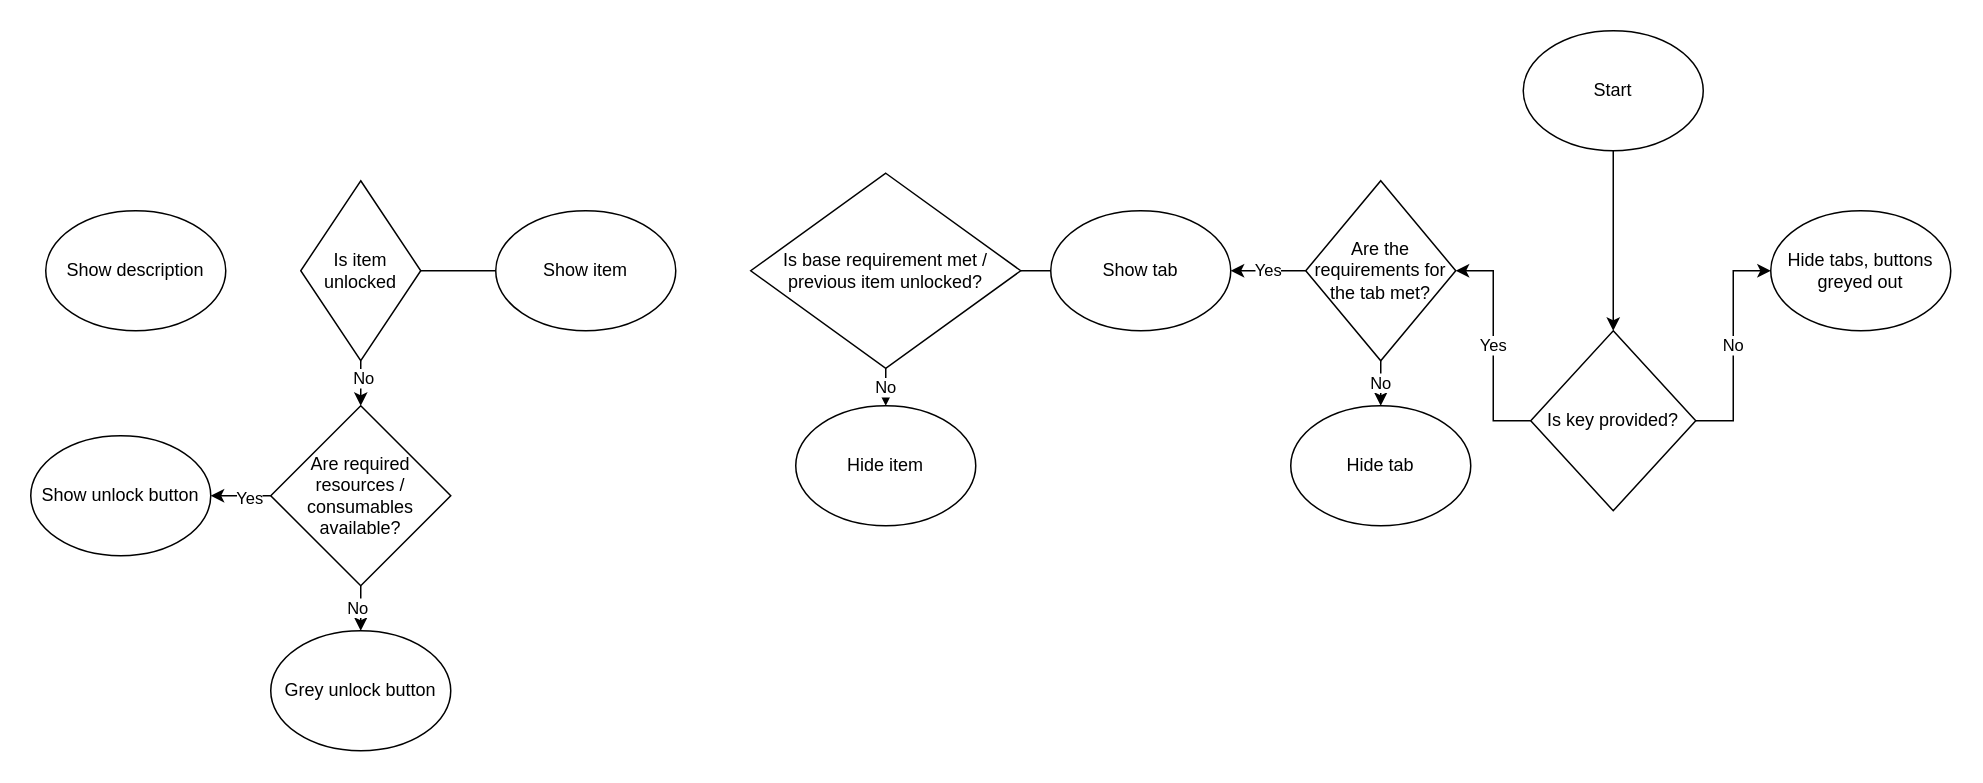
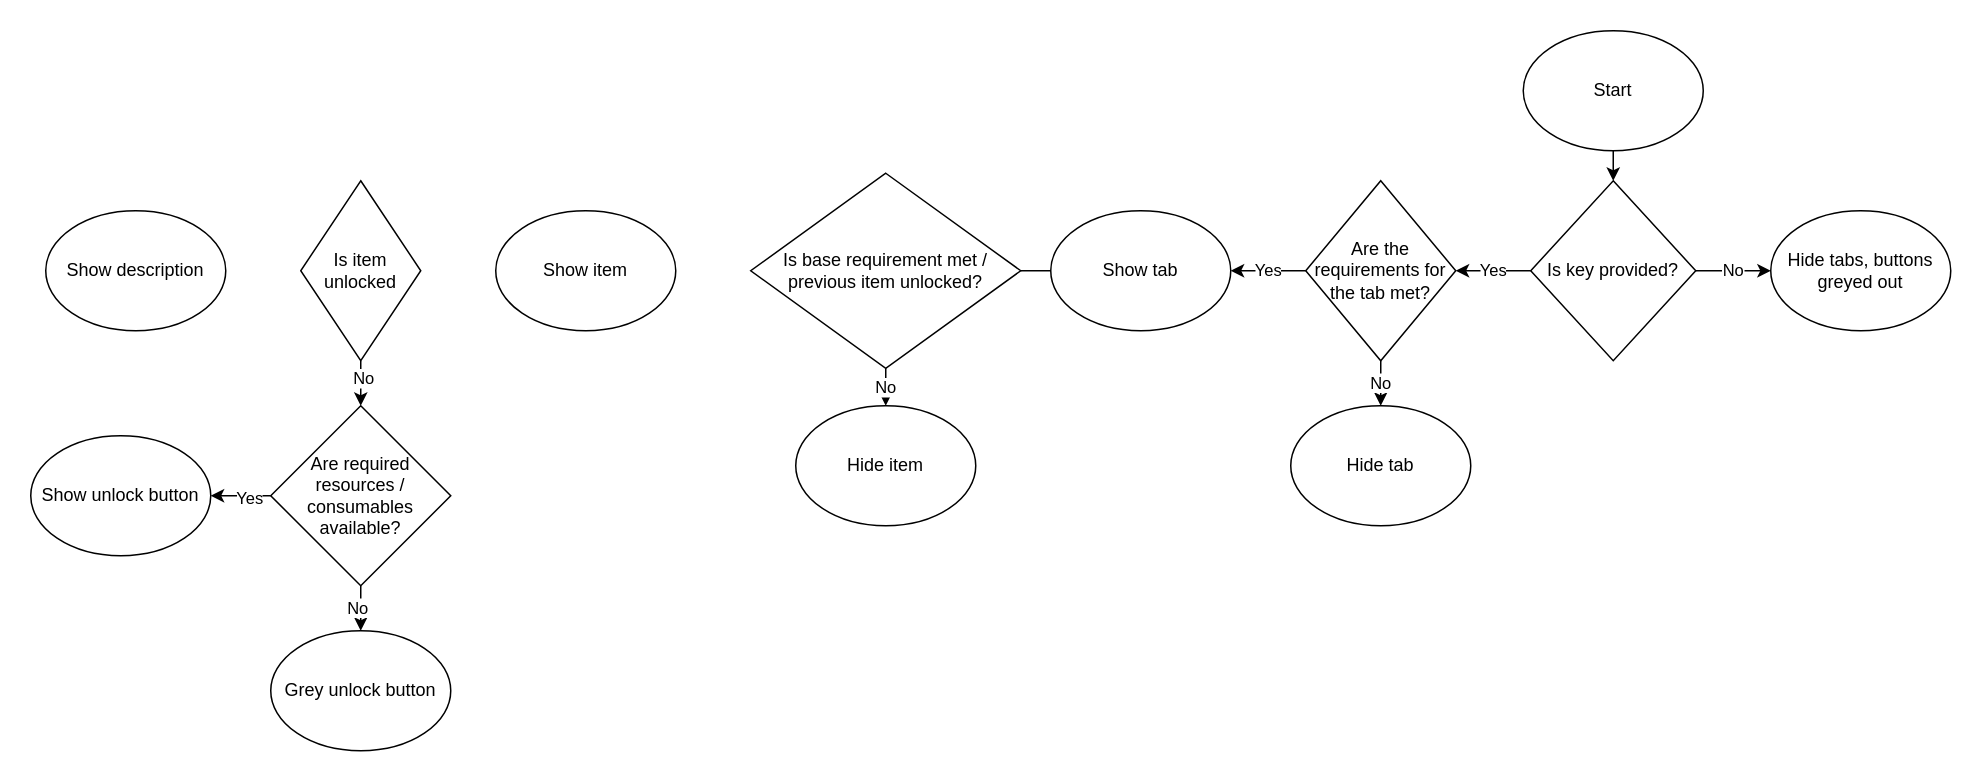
edge "Is item unlocked" -- "Show item": removed
node "Is key provided?": moved (1613, 421) -> (1613, 271)
